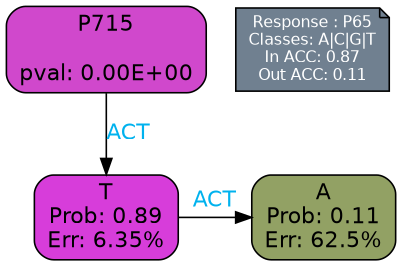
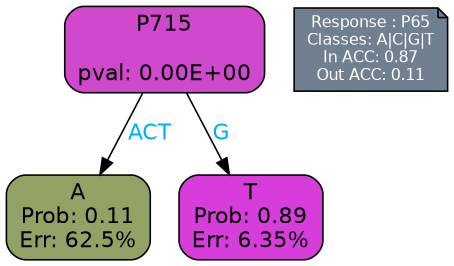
edge "P715 pval: 0.00E+00" -> "T Prob: 0.89 Err: 6.35%": label "ACT" -> "G"
edge "T Prob: 0.89 Err: 6.35%" -> "A Prob: 0.11 Err: 62.5%": now "P715 pval: 0.00E+00" -> "A Prob: 0.11 Err: 62.5%"
